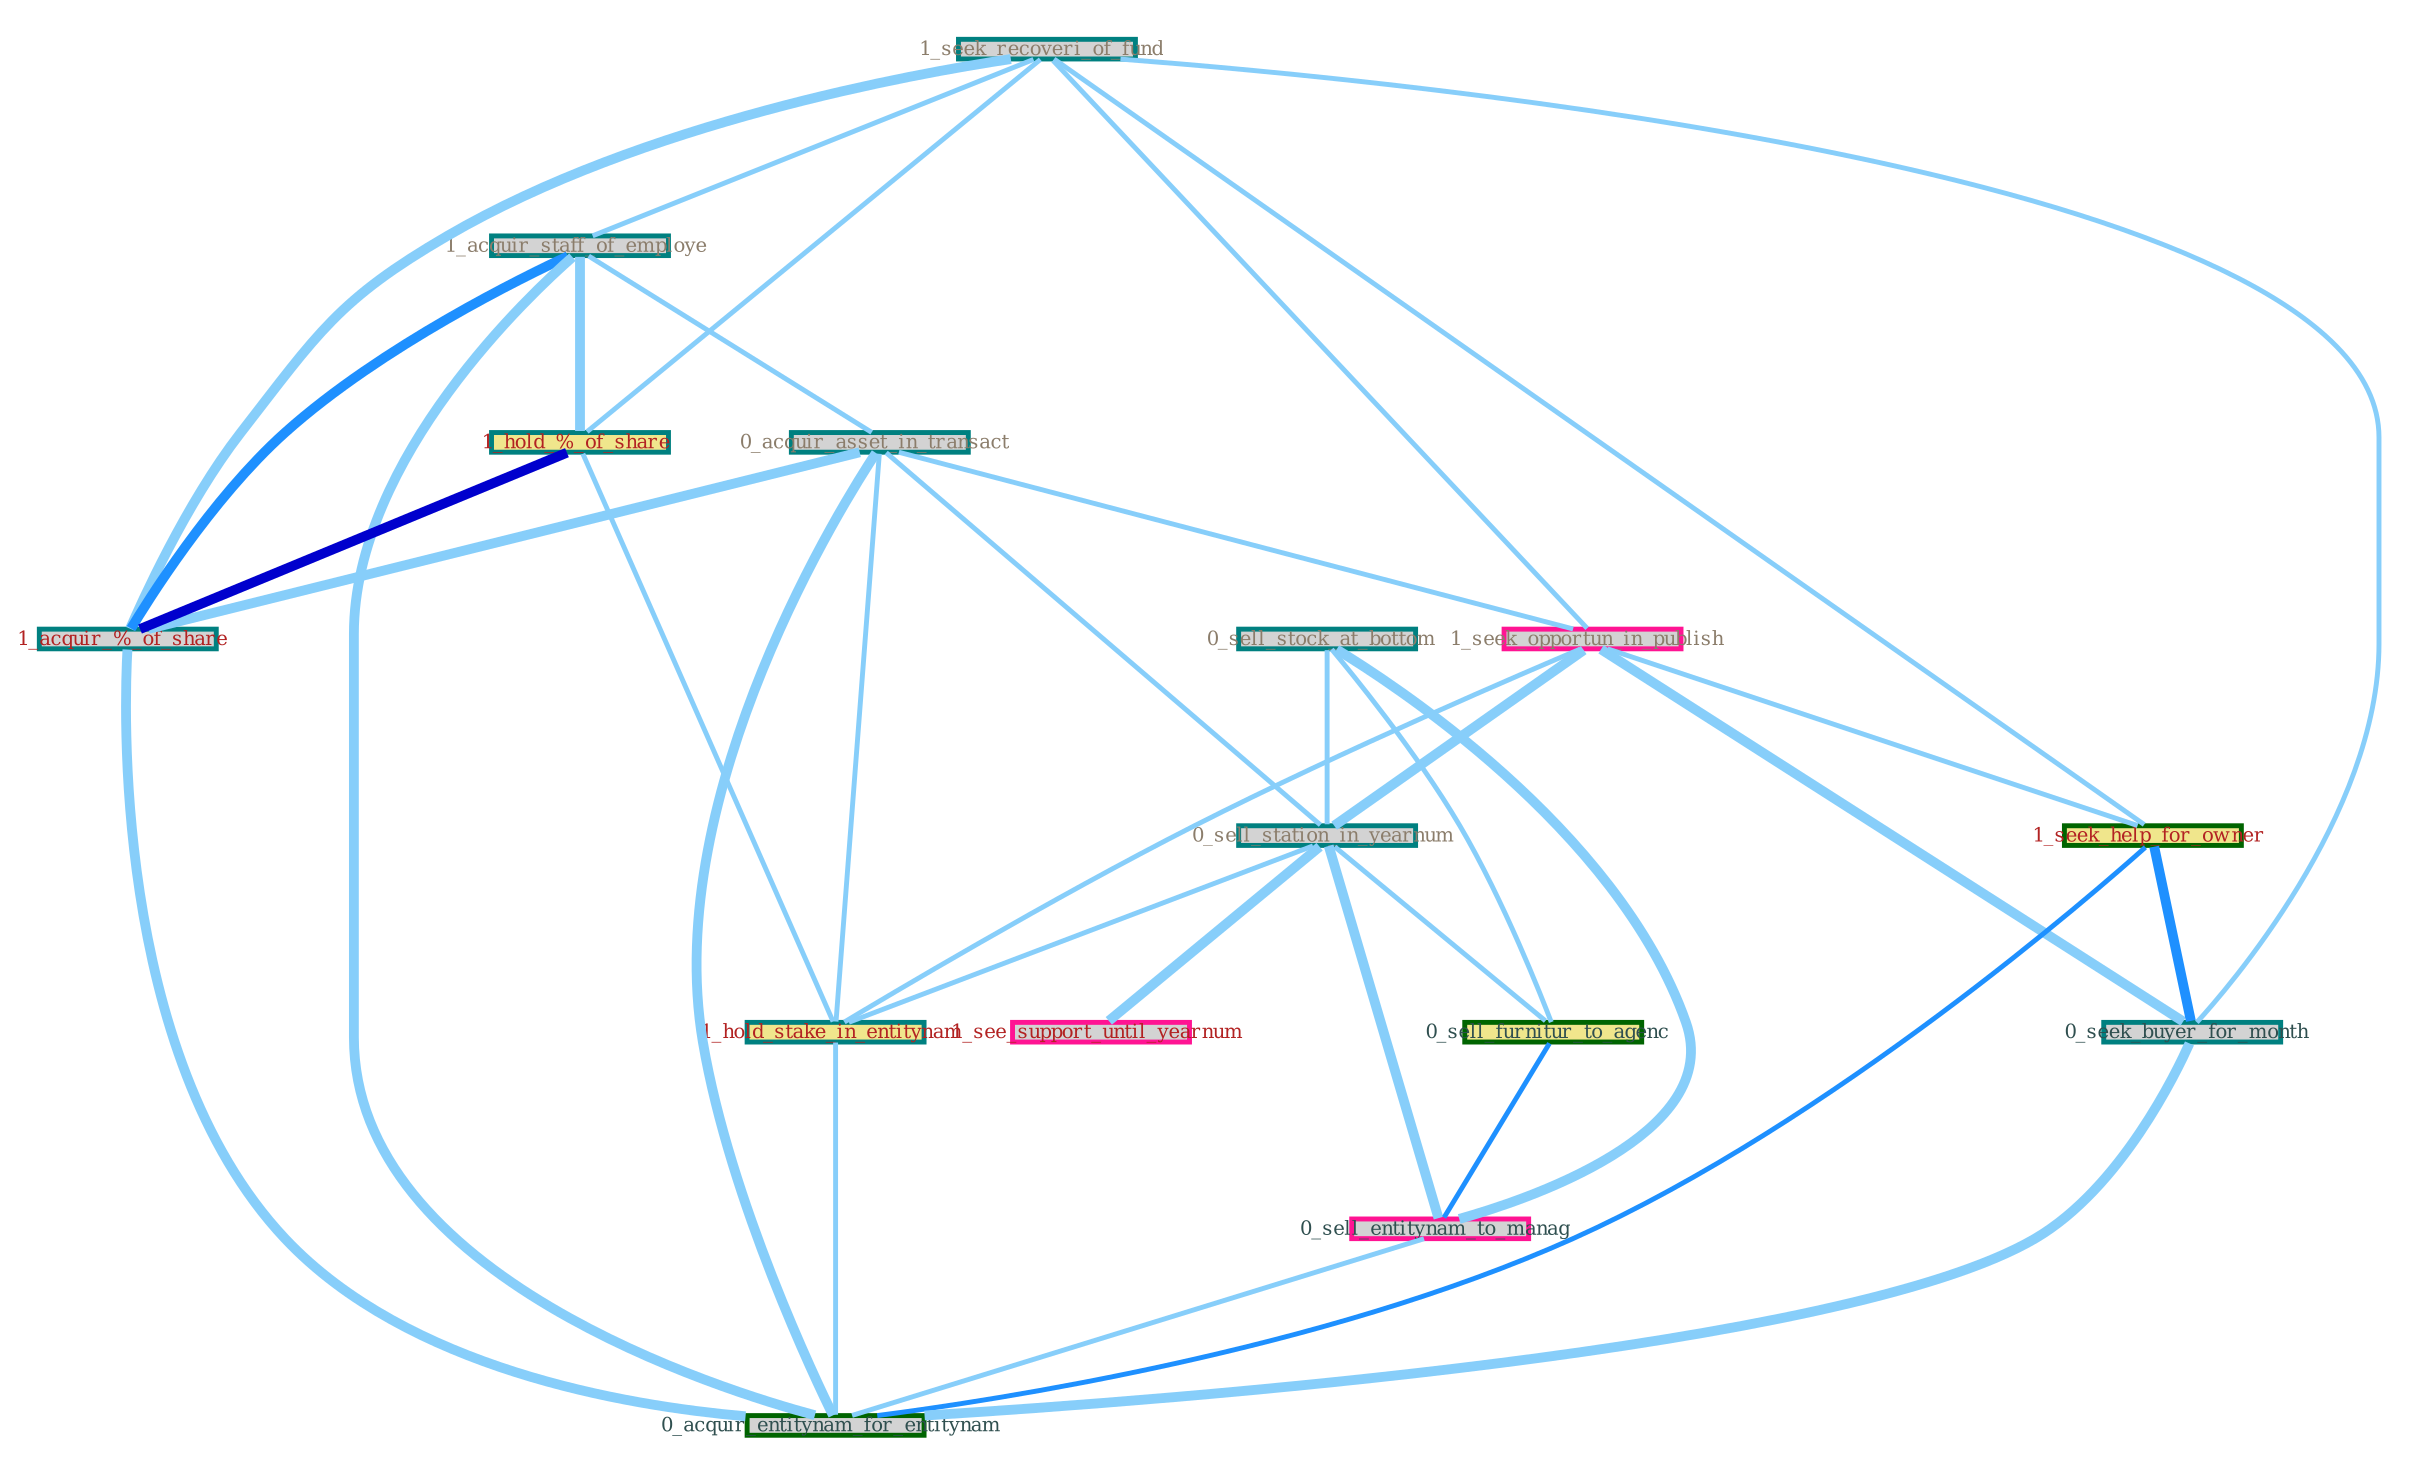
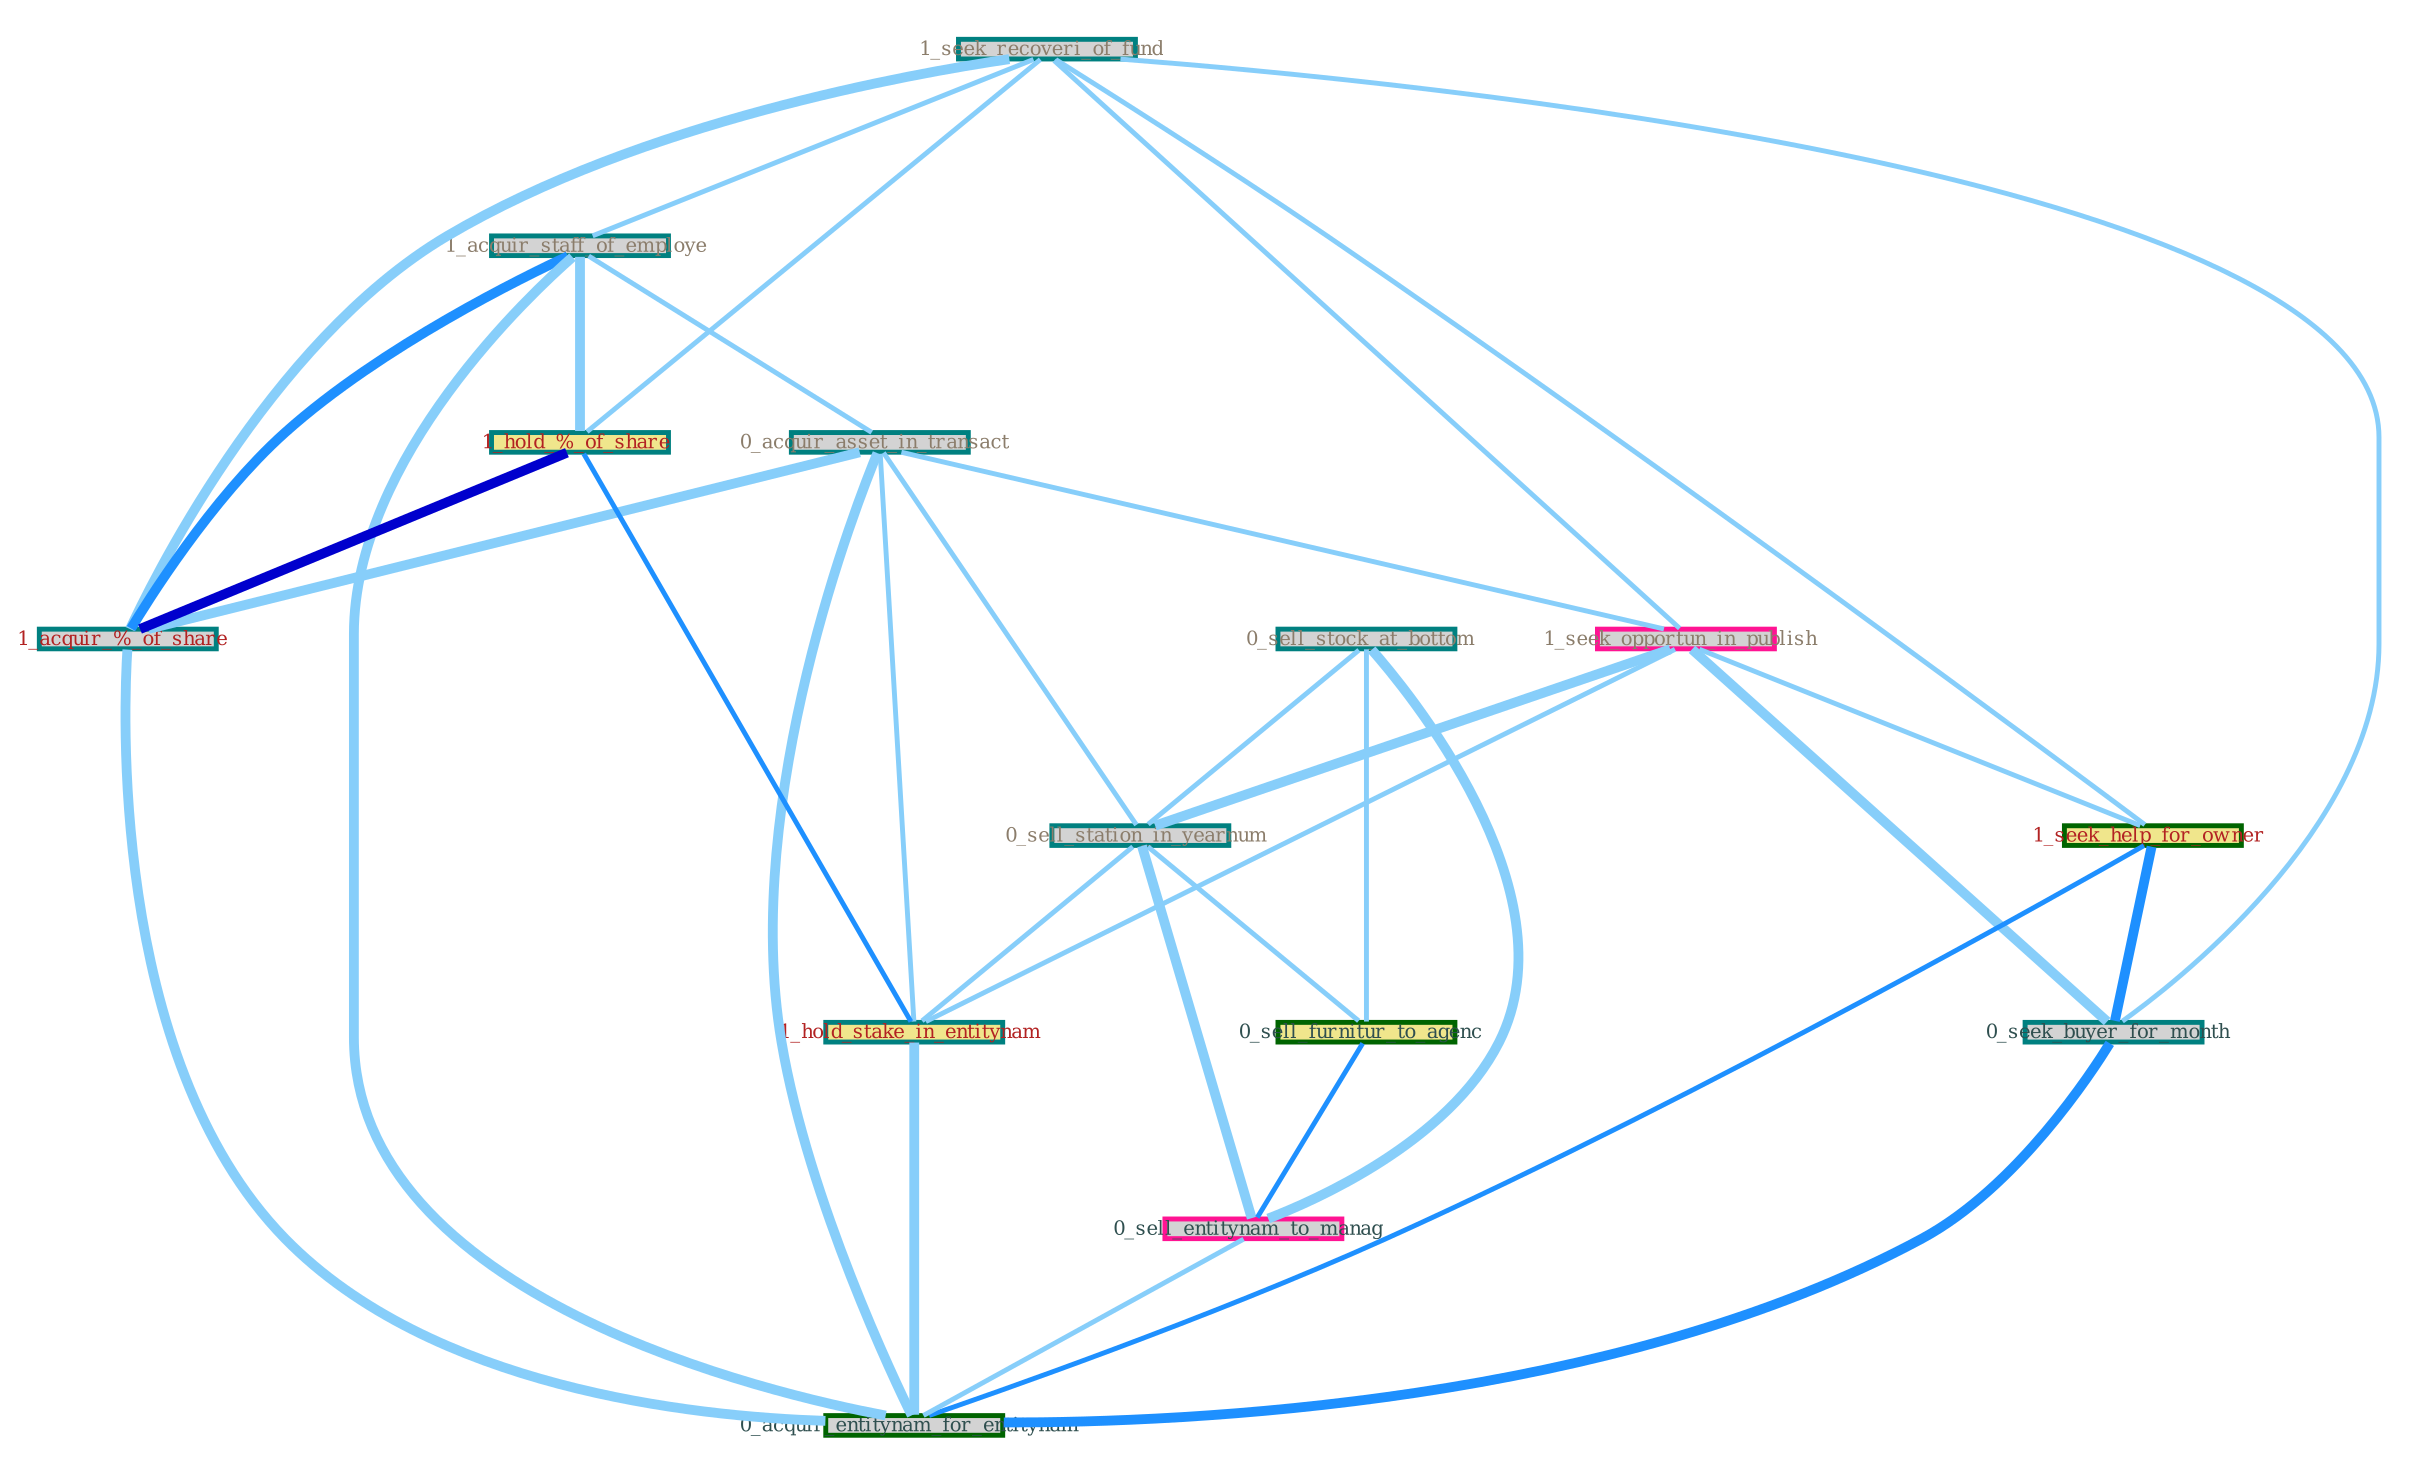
edge "1_hold_%_of_share" -- "1_hold_stake_in_entitynam": color #87cefa -> #1e90ff
node "1_see_support_until_yearnum": removed
edge "1_hold_stake_in_entitynam" -- "0_acquir_entitynam_for_entitynam": style solid -> bold
edge "0_seek_buyer_for_month" -- "0_acquir_entitynam_for_entitynam": color #87cefa -> #1e90ff
